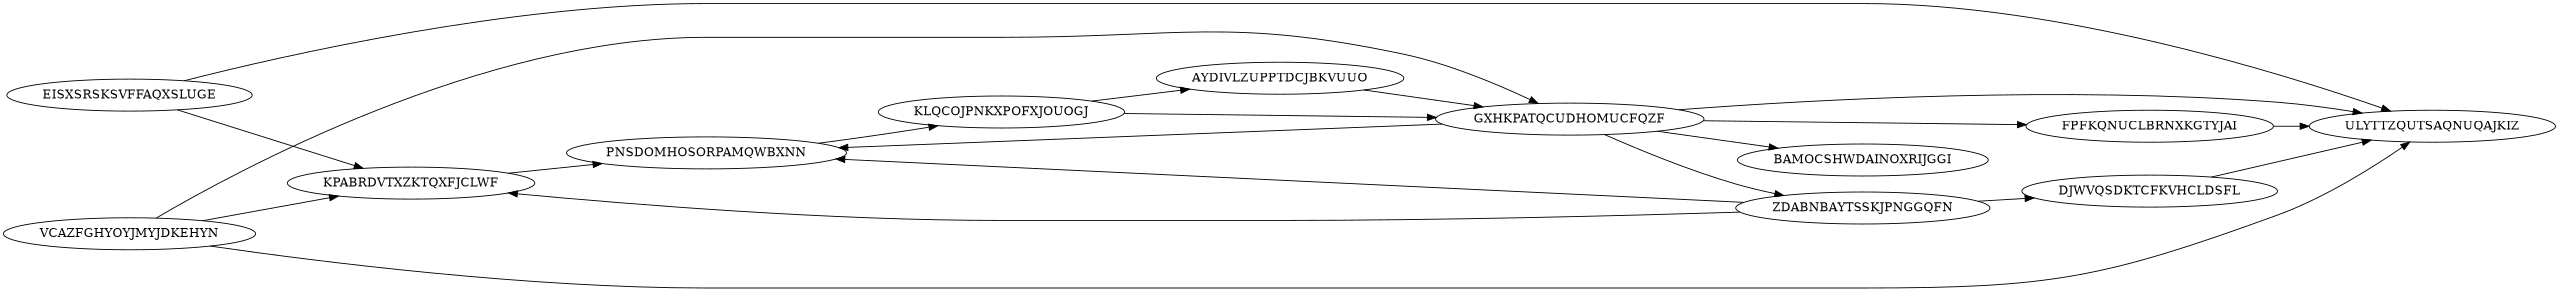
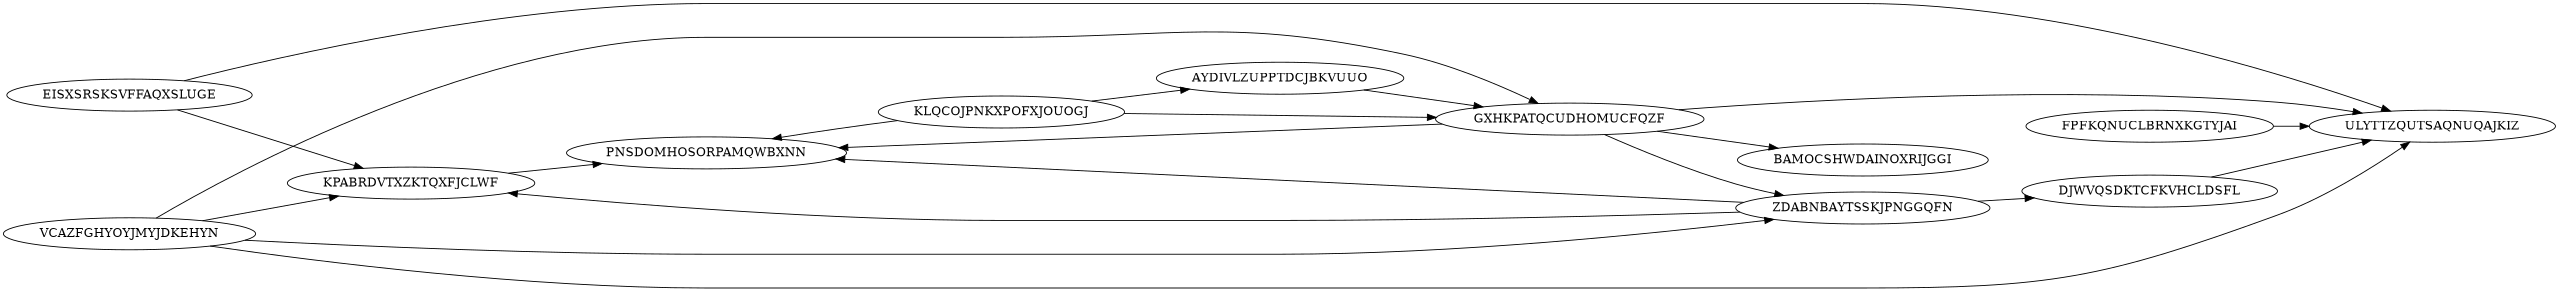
edge "GXHKPATQCUDHOMUCFQZF" -> "FPFKQNUCLBRNXKGTYJAI": removed
edge "PNSDOMHOSORPAMQWBXNN" -> "KLQCOJPNKXPOFXJOUOGJ": reversed
edge "VCAZFGHYOYJMYJDKEHYN" -> "ZDABNBAYTSSKJPNGGQFN": added
